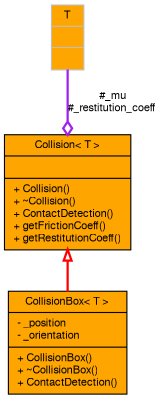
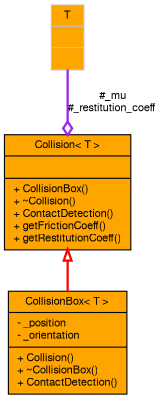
node "Collision< T >": text "+ Collision()" -> "+ CollisionBox()"
node "CollisionBox< T >": text "+ CollisionBox()" -> "+ Collision()"
